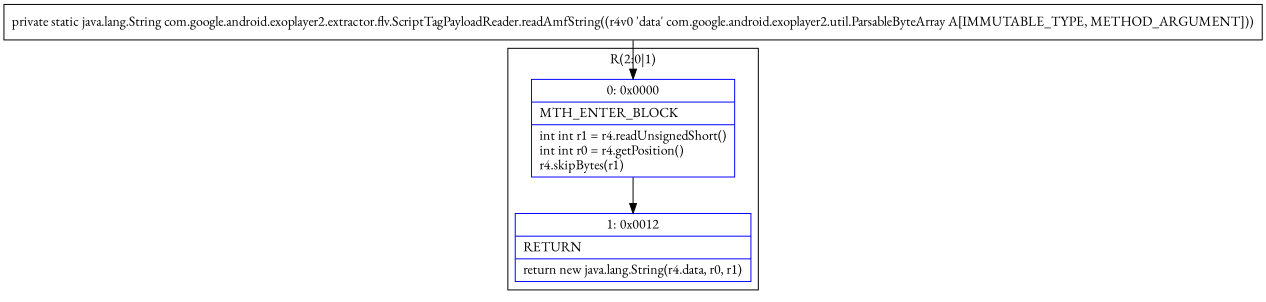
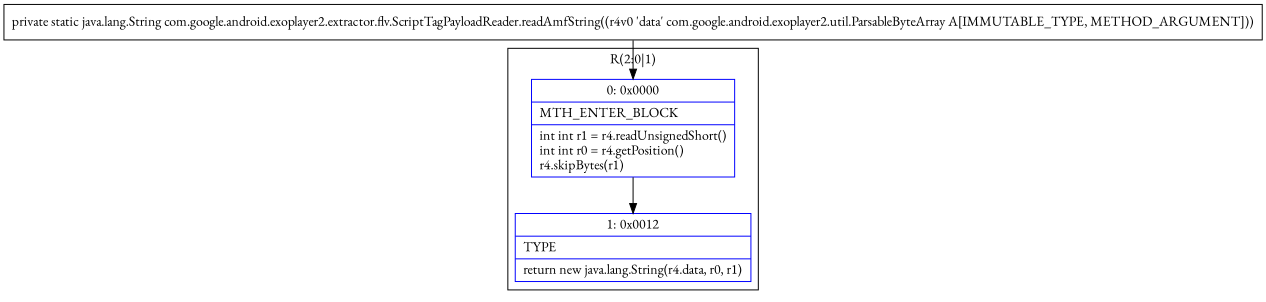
node "1: 0x0012": text "RETURN" -> "TYPE"
